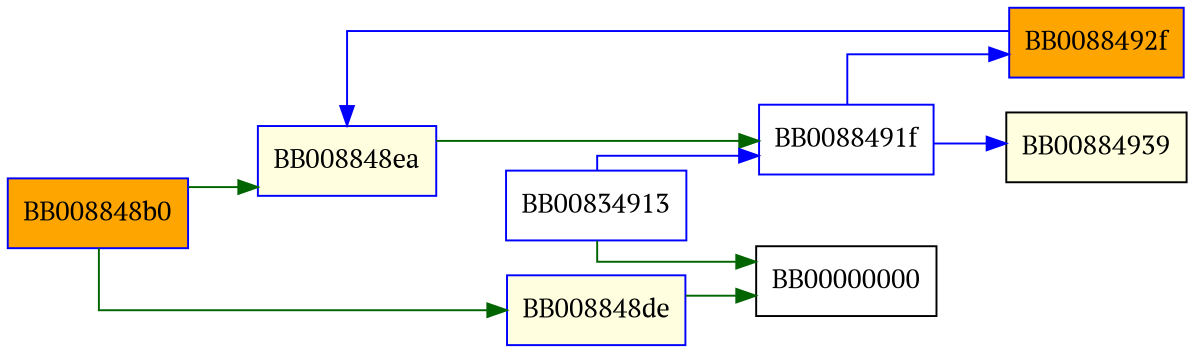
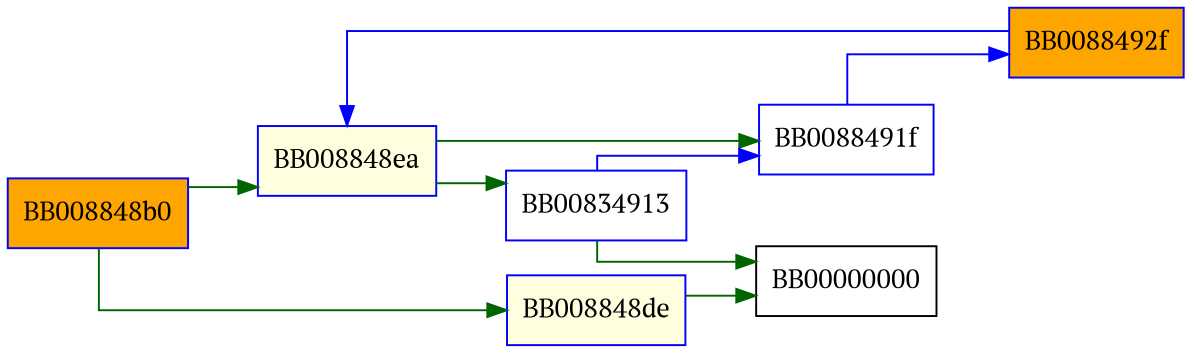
node "BB00884939": removed
edge "BB008848ea" -> "BB00834913": added
